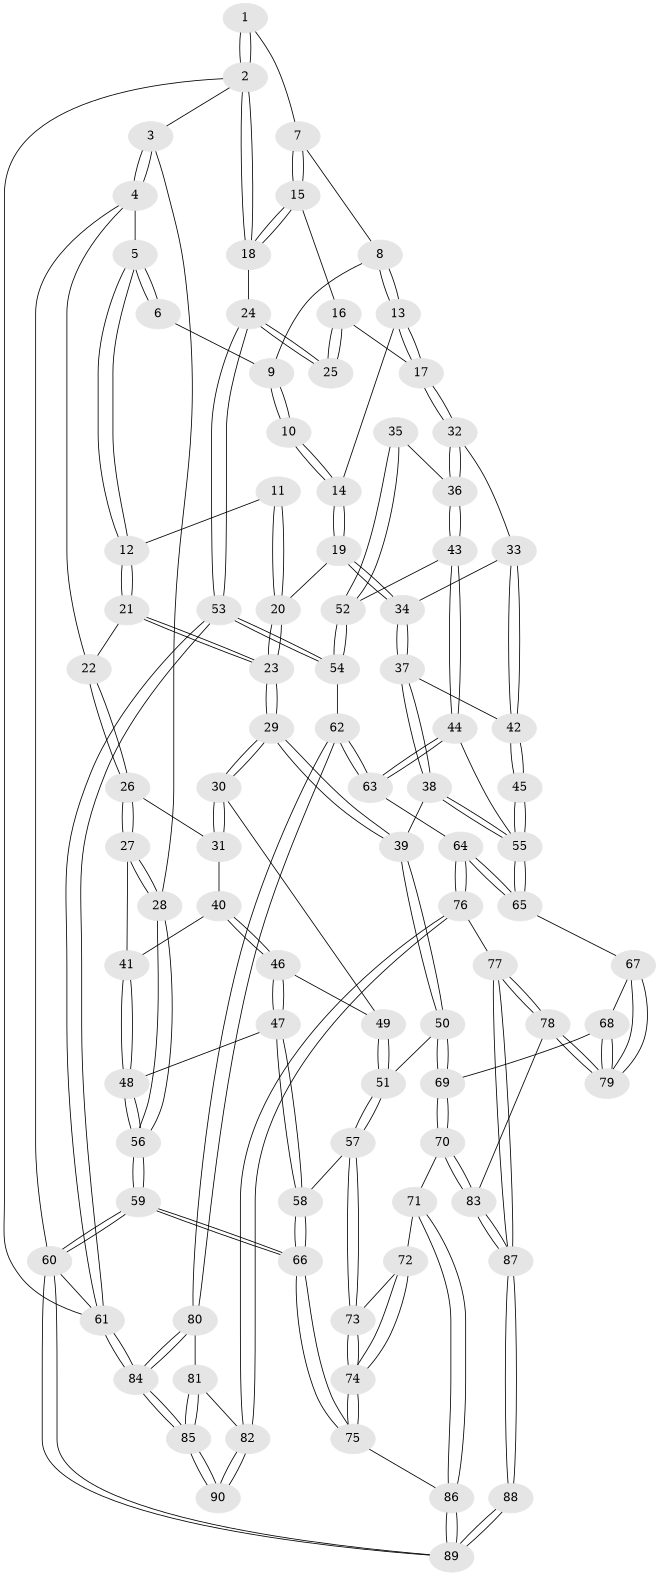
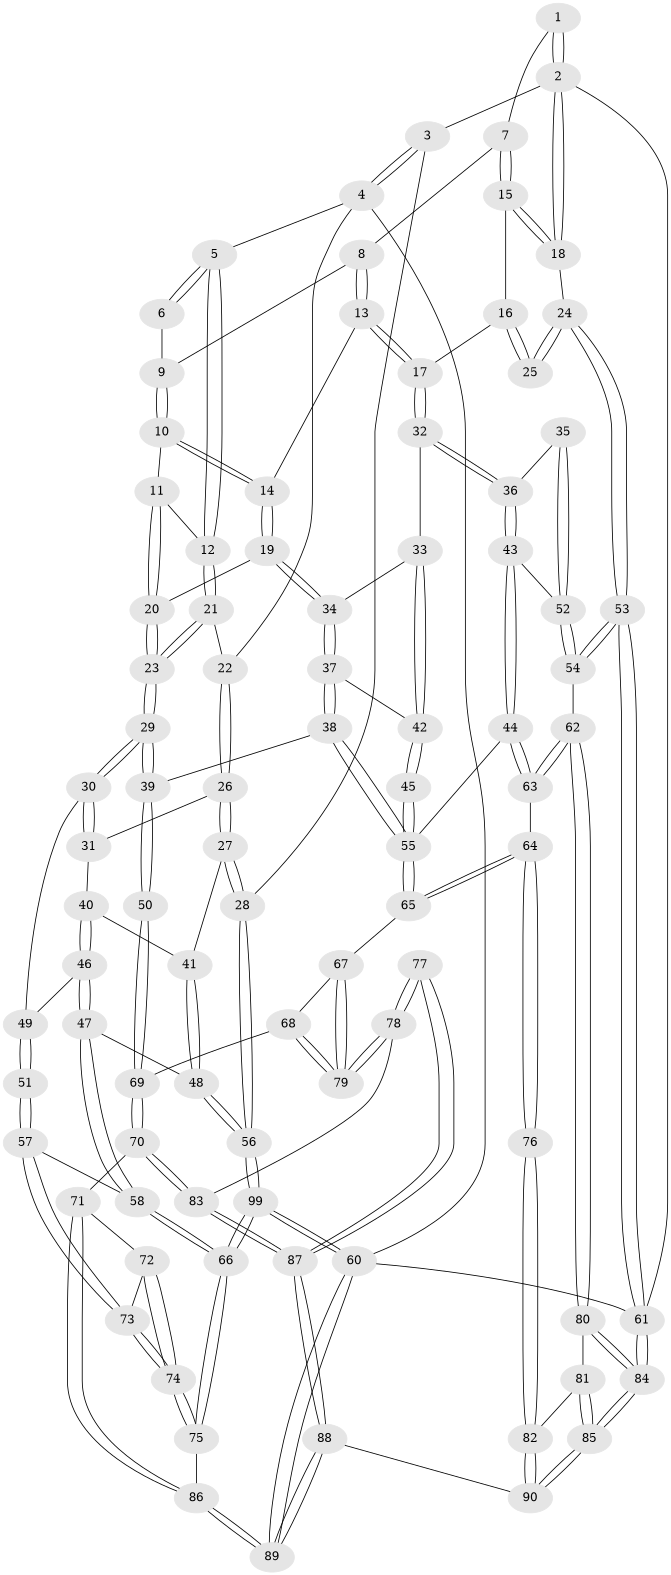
edge "10" -- "11": added
edge "76" -- "77": removed
edge "50" -- "51": removed
node "59": label "59" -> "99"
edge "88" -- "90": added
